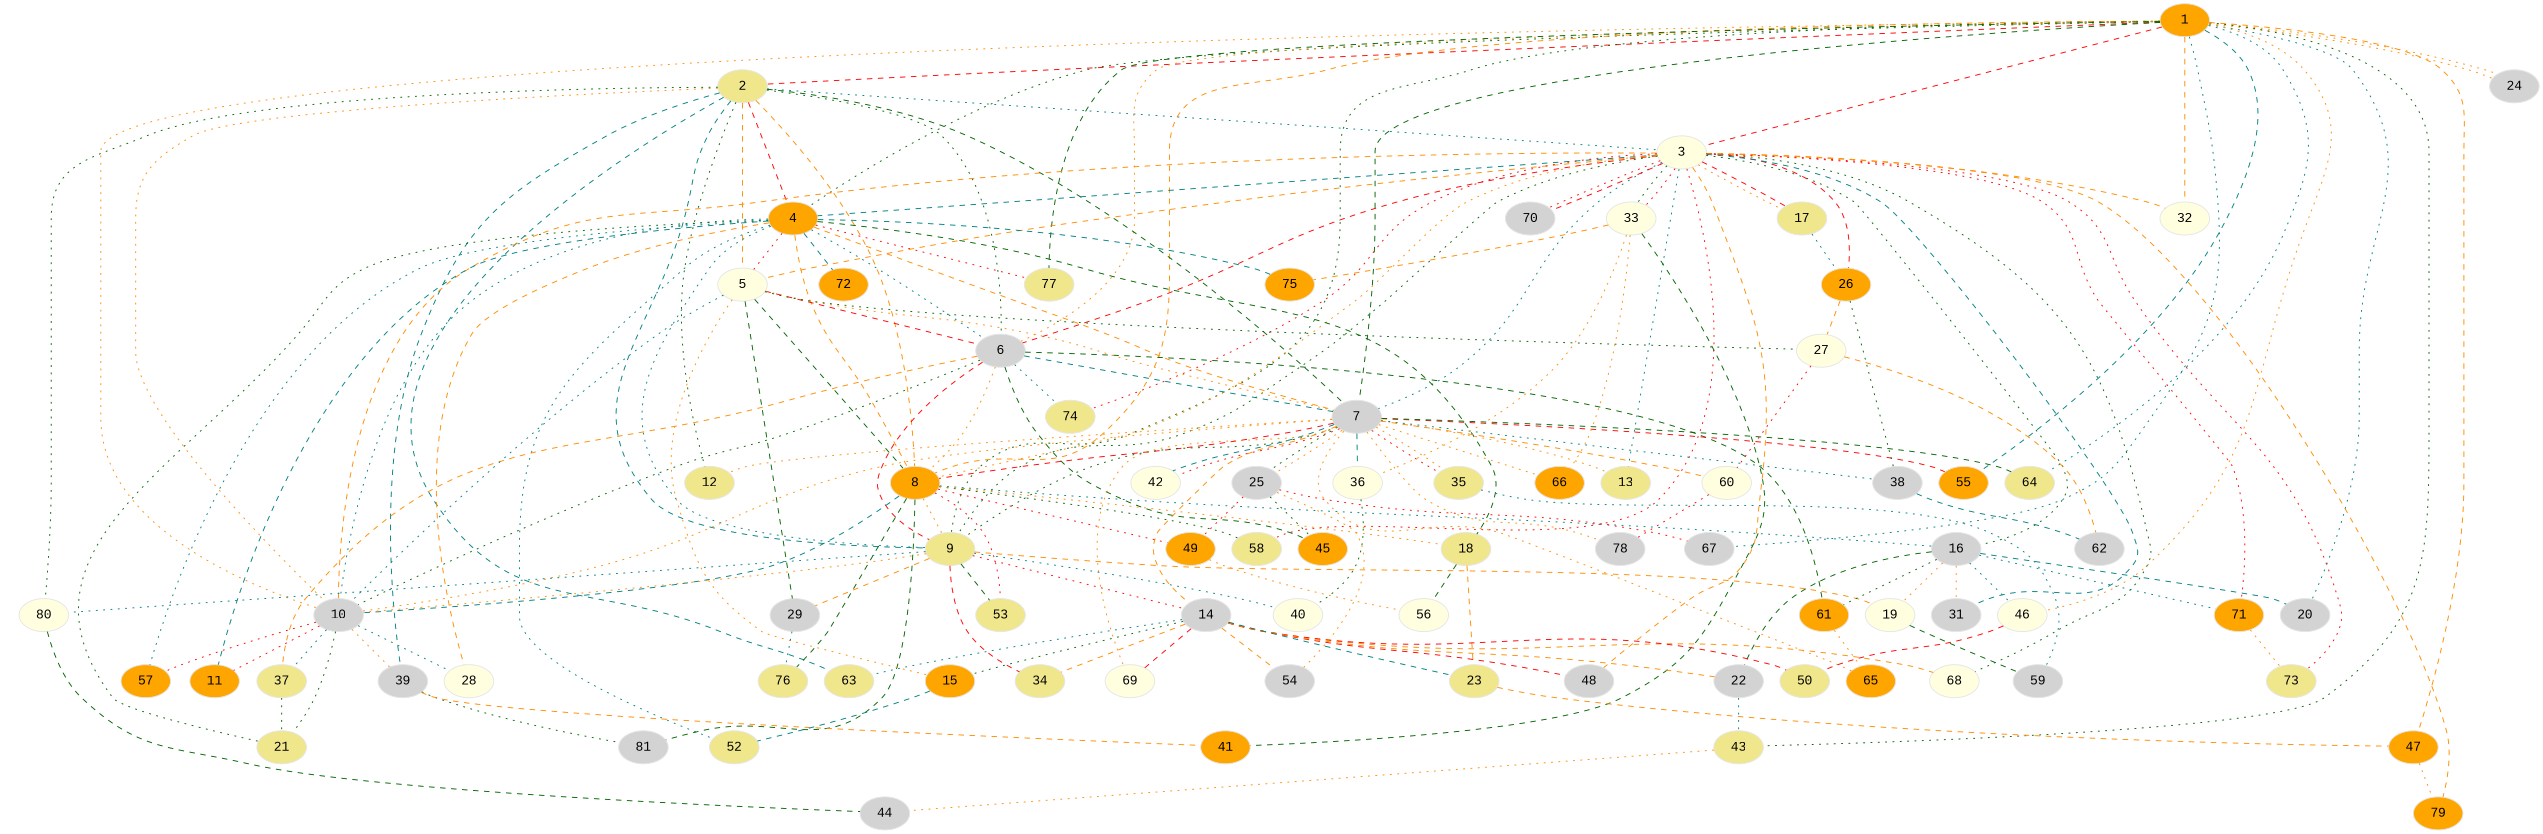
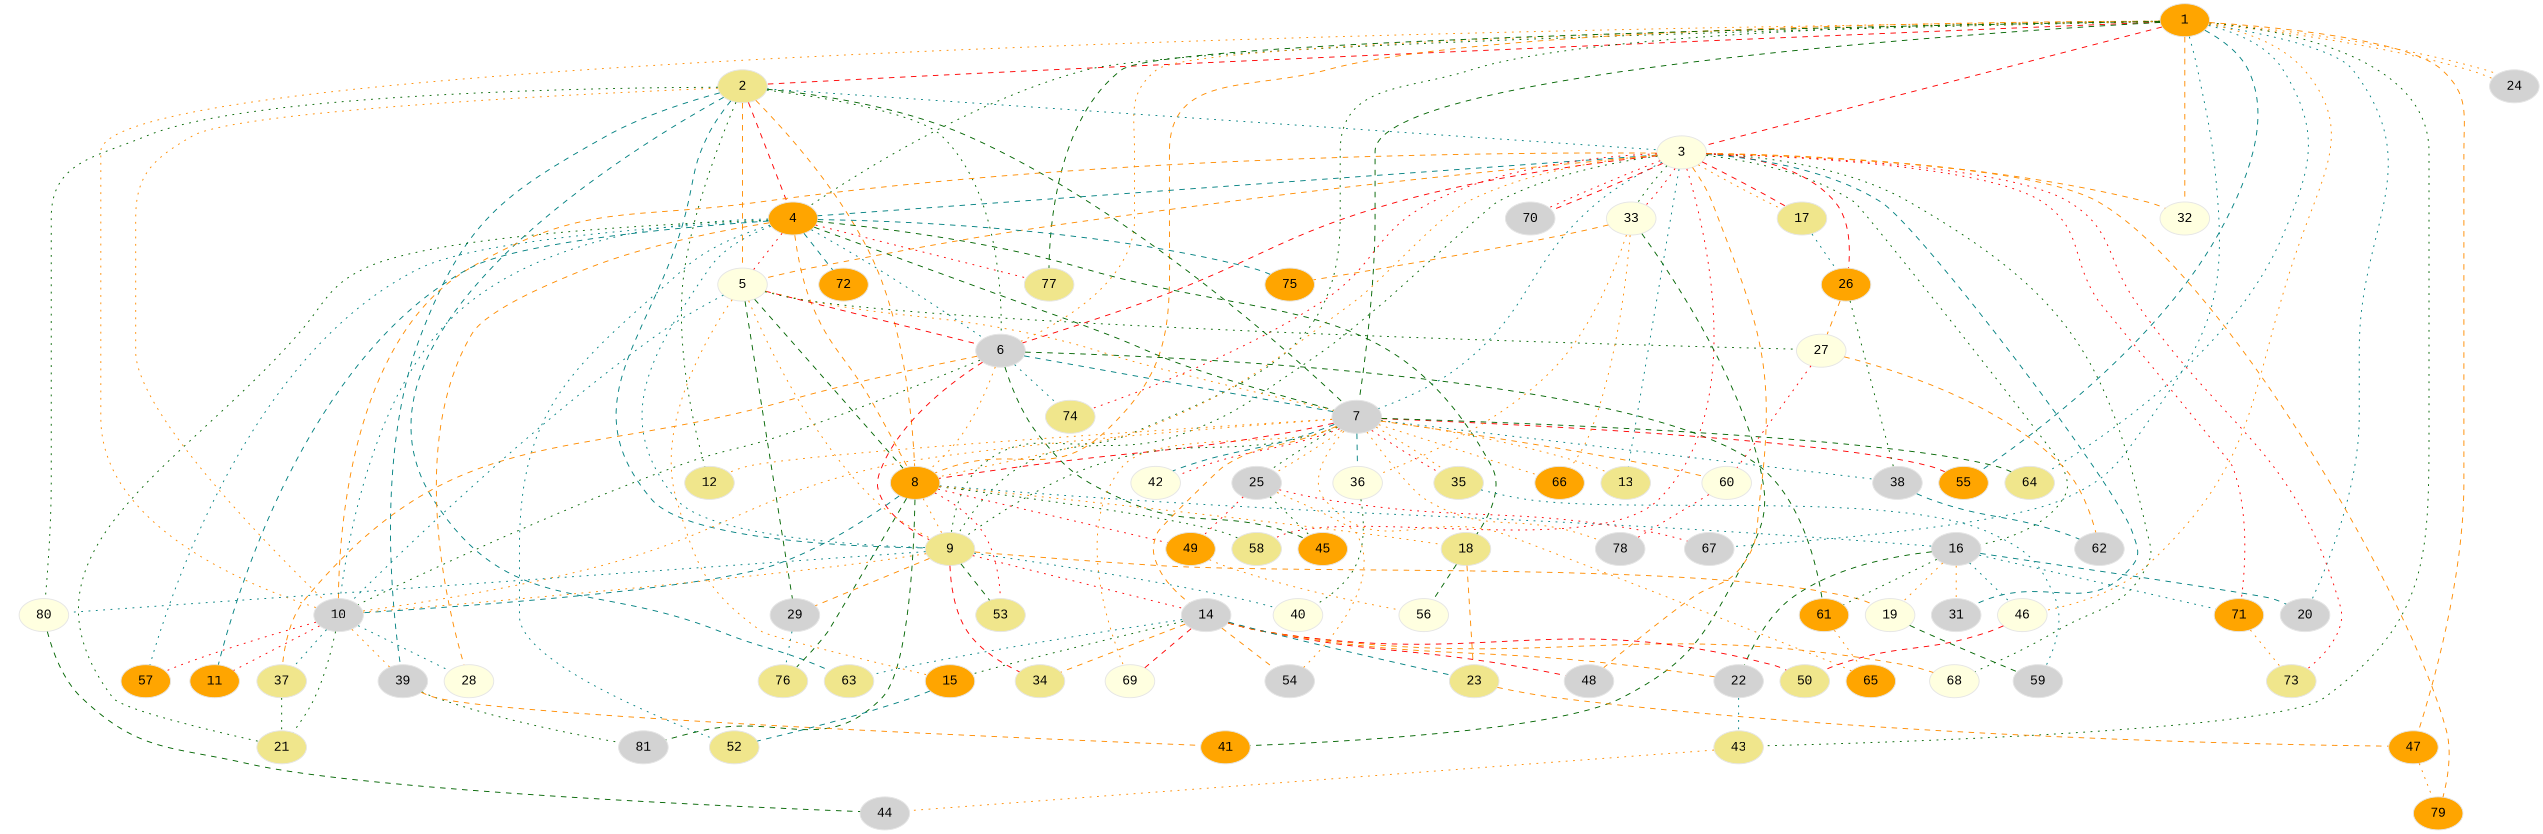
edge "4" -- "7": color darkorange -> darkgreen
edge "5" -- "9": added
